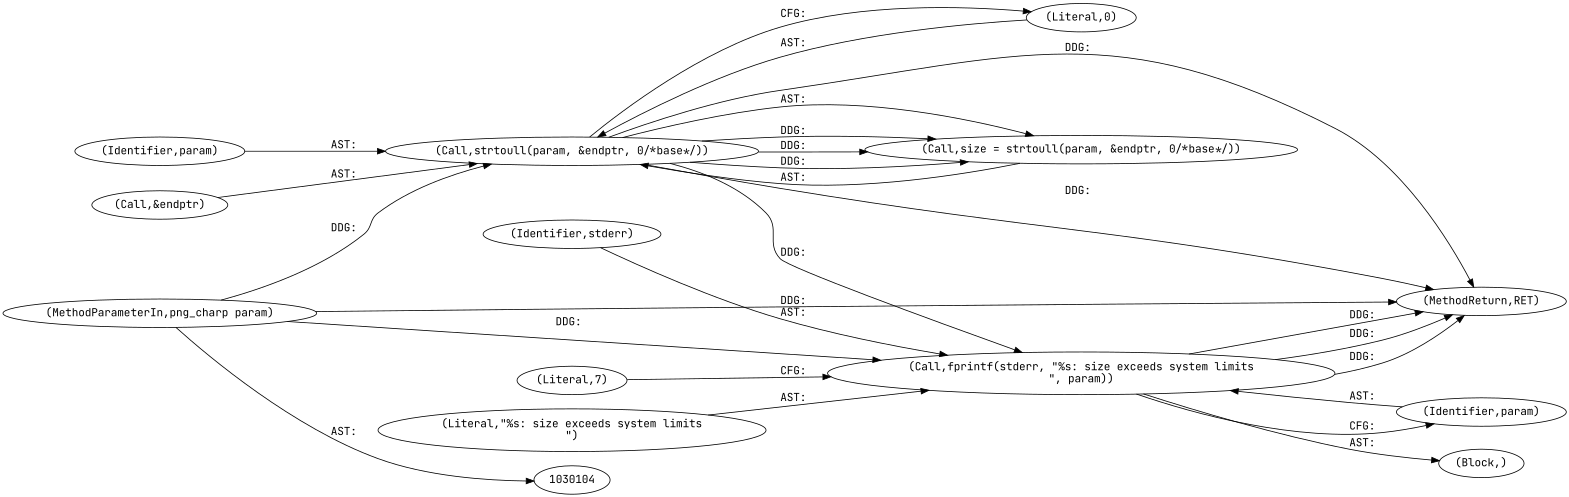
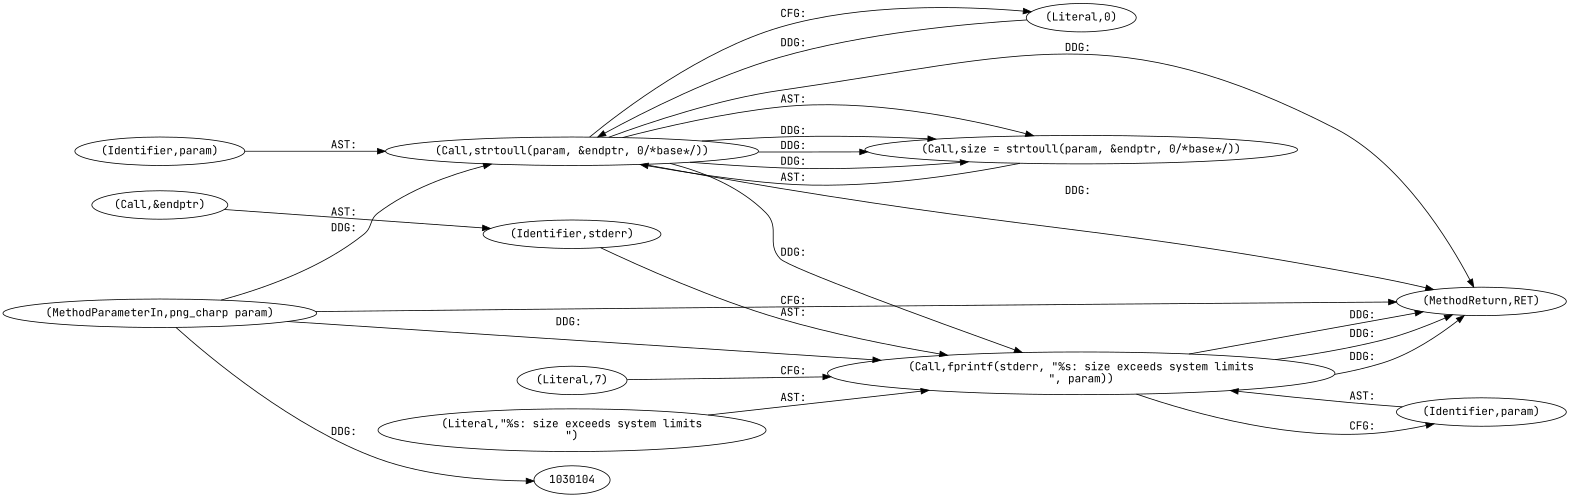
edge "(Literal,0)" -> "(Call,strtoull(param, &endptr, 0/*base*/))": label "AST: " -> "DDG: "
edge "(Call,&endptr)" -> "(Call,strtoull(param, &endptr, 0/*base*/))": now "(Call,&endptr)" -> "(Identifier,stderr)"
edge "(MethodParameterIn,png_charp param)" -> "(MethodReturn,RET)": label "DDG: " -> "CFG: "
edge "(MethodParameterIn,png_charp param)" -> "1030104": label "AST: " -> "DDG: "
node "(Block,)": removed
